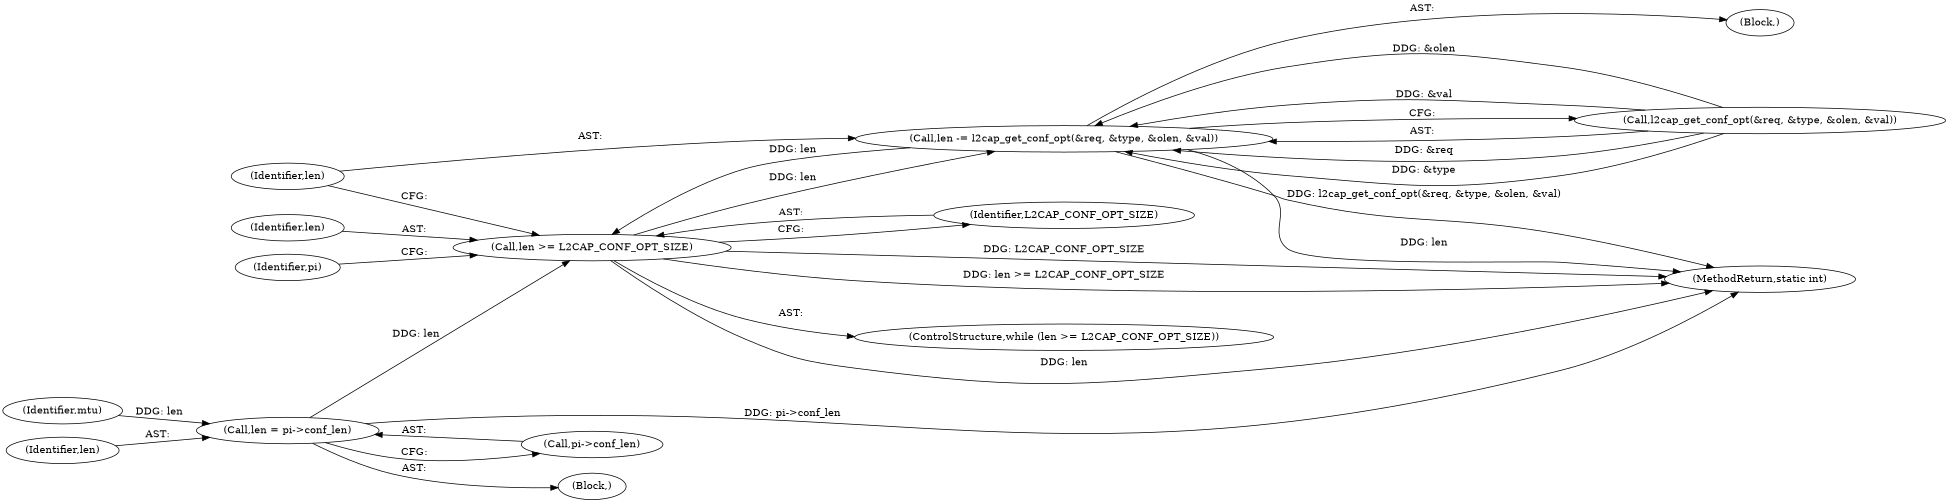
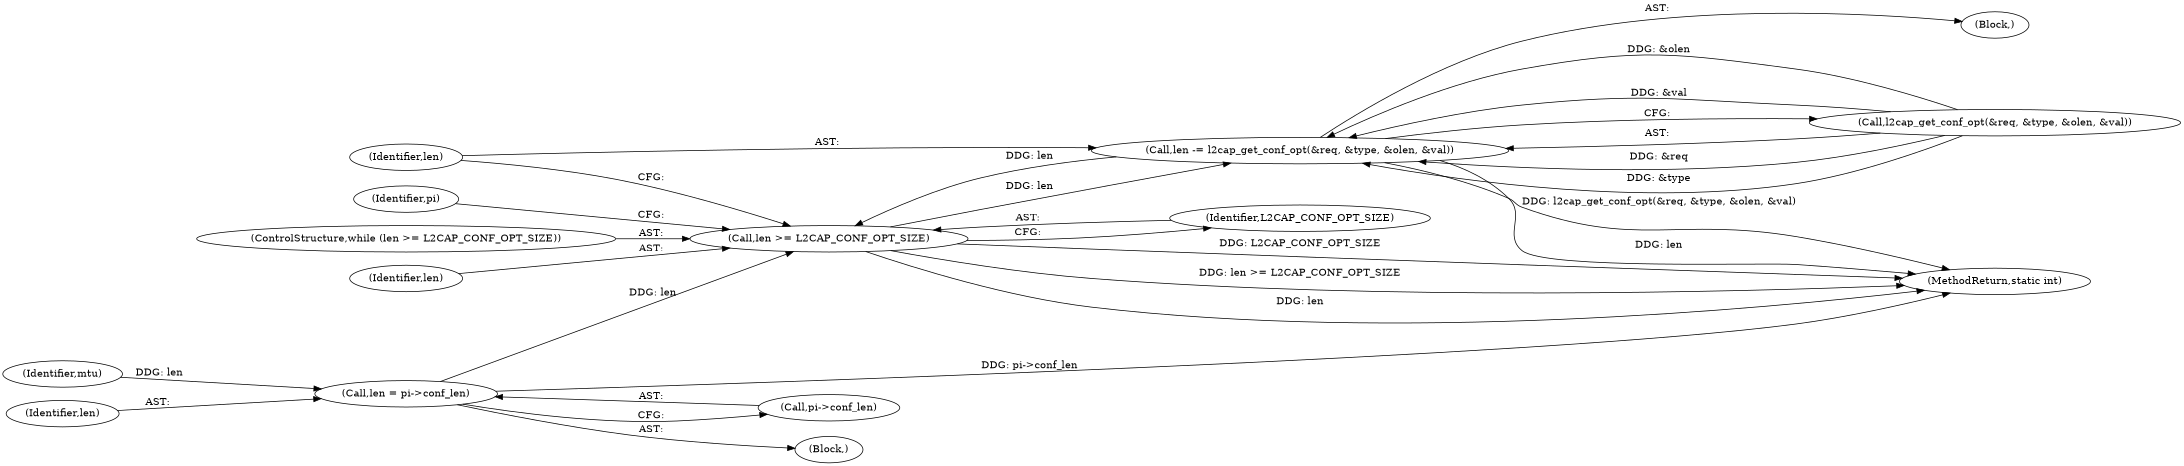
edge "(Call,len >= L2CAP_CONF_OPT_SIZE)" -> "(ControlStructure,while (len >= L2CAP_CONF_OPT_SIZE))": reversed
